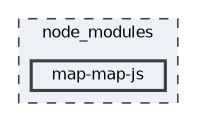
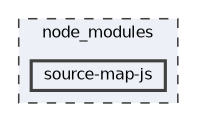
node "map-map-js": label "map-map-js" -> "source-map-js"
